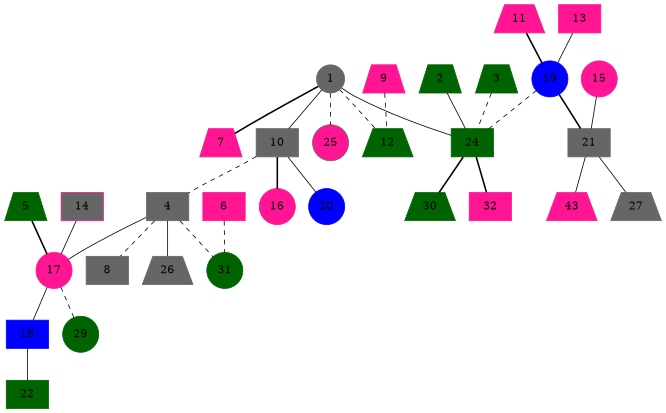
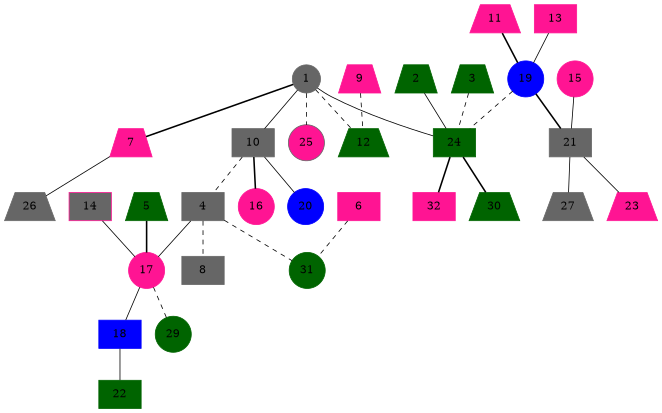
node "43": label "43" -> "23"
edge "4" -- "26": now "7" -- "26"
